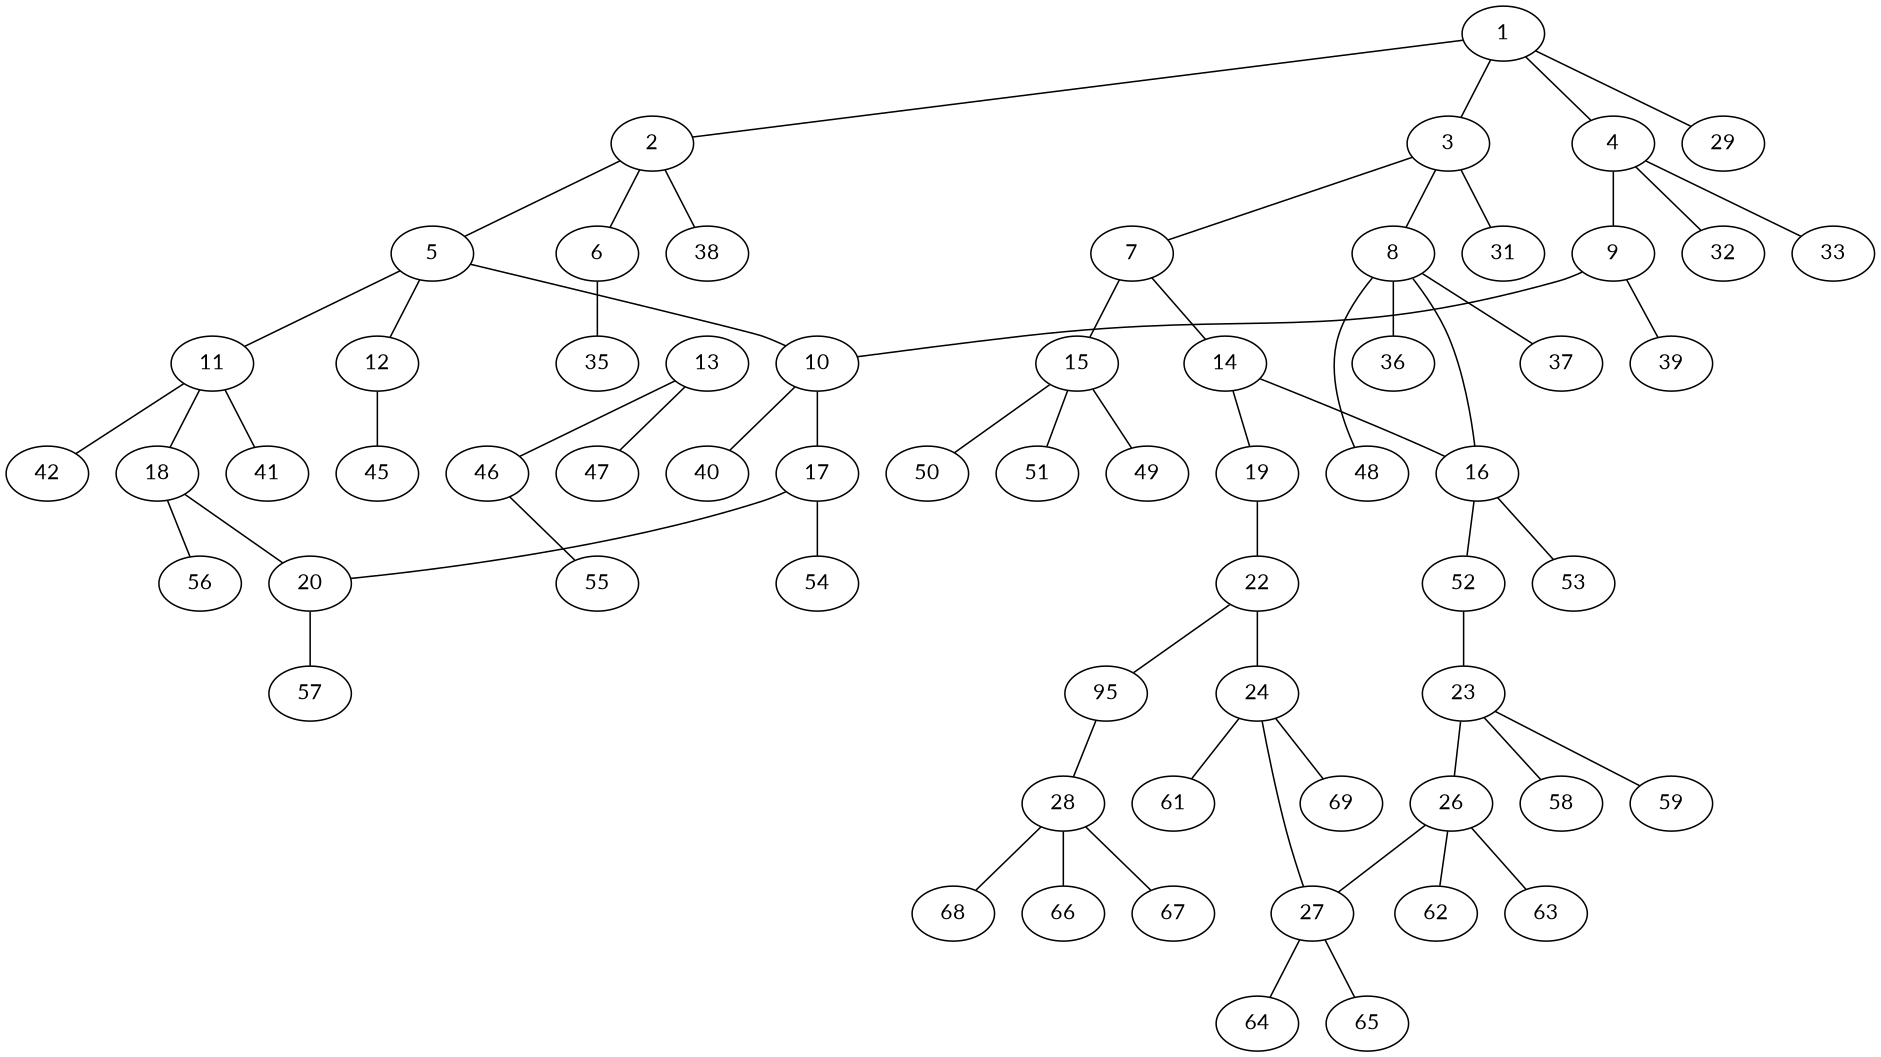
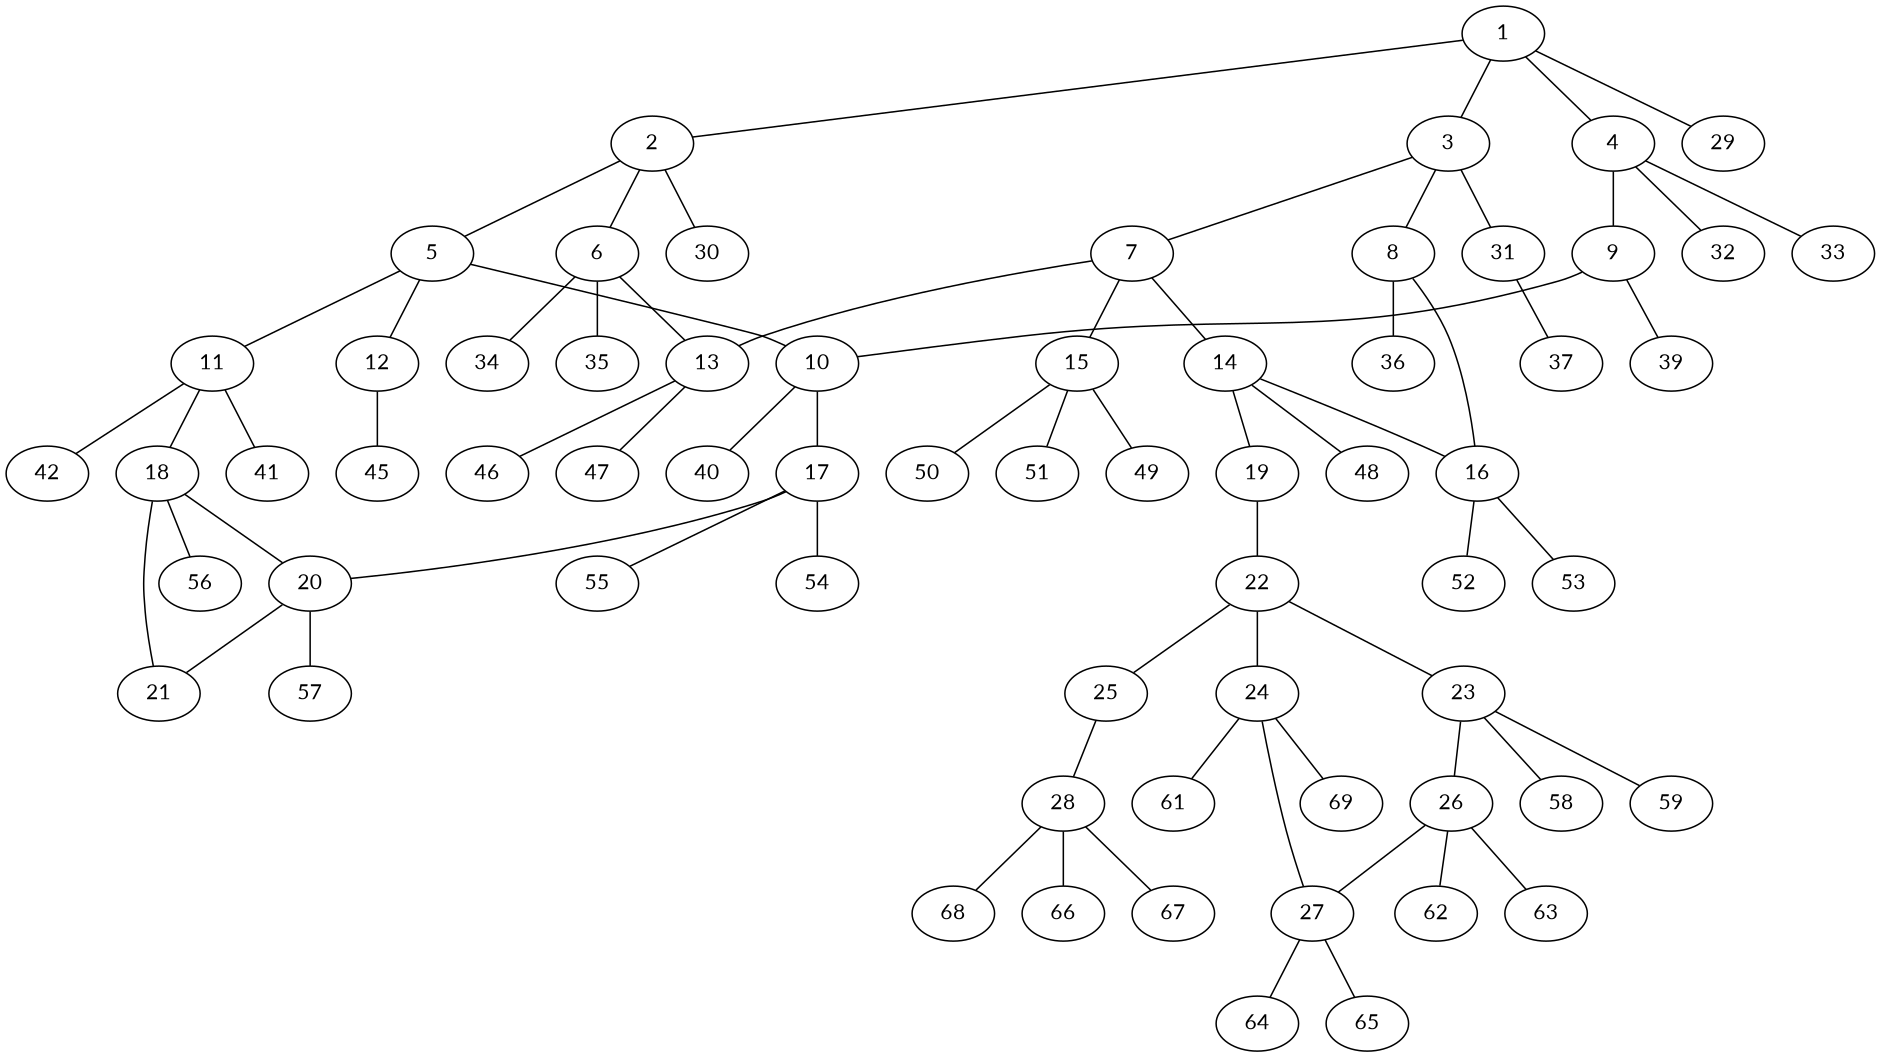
node "38": label "38" -> "30"
edge "7" -- "13": added
edge "8" -- "37": now "31" -- "37"
edge "6" -- "13": added
edge "8" -- "48": now "14" -- "48"
node "34": added
edge "46" -- "55": now "17" -- "55"
edge "52" -- "23": now "22" -- "23"
node "21": added
node "95": label "95" -> "25"
